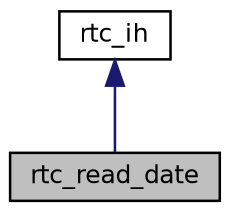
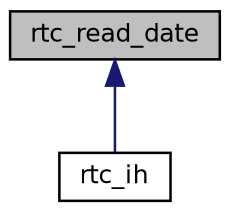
edge "rtc_read_date" -> "rtc_ih": reversed
